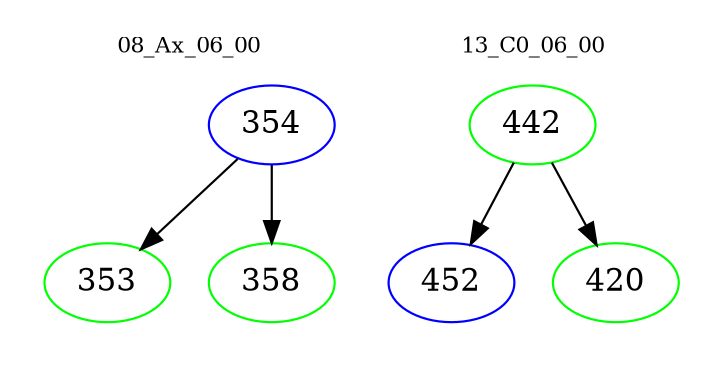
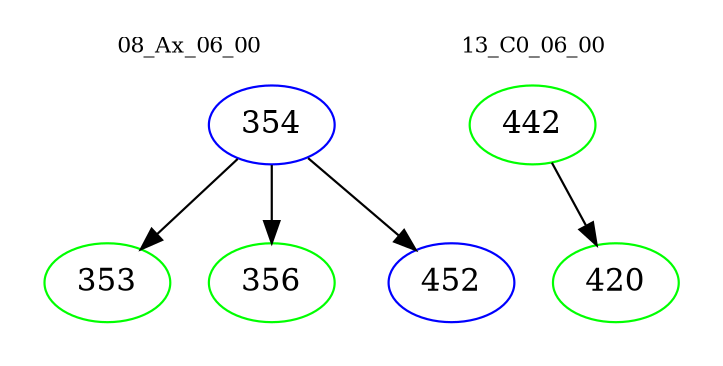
edge "442" -> "452": now "354" -> "452"
node "358": label "358" -> "356"
